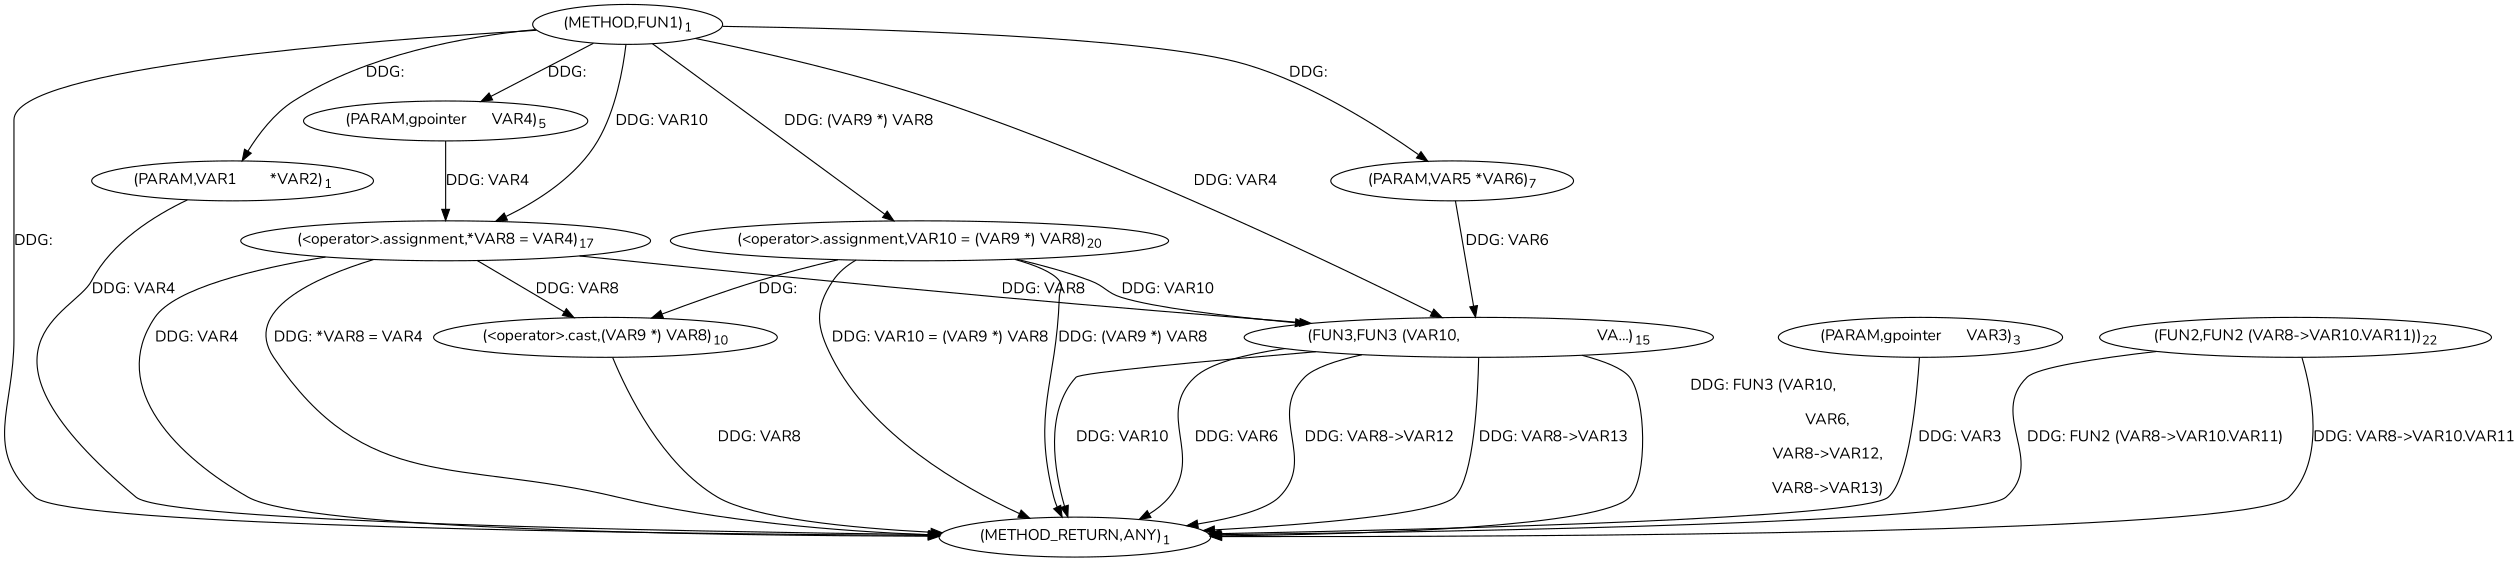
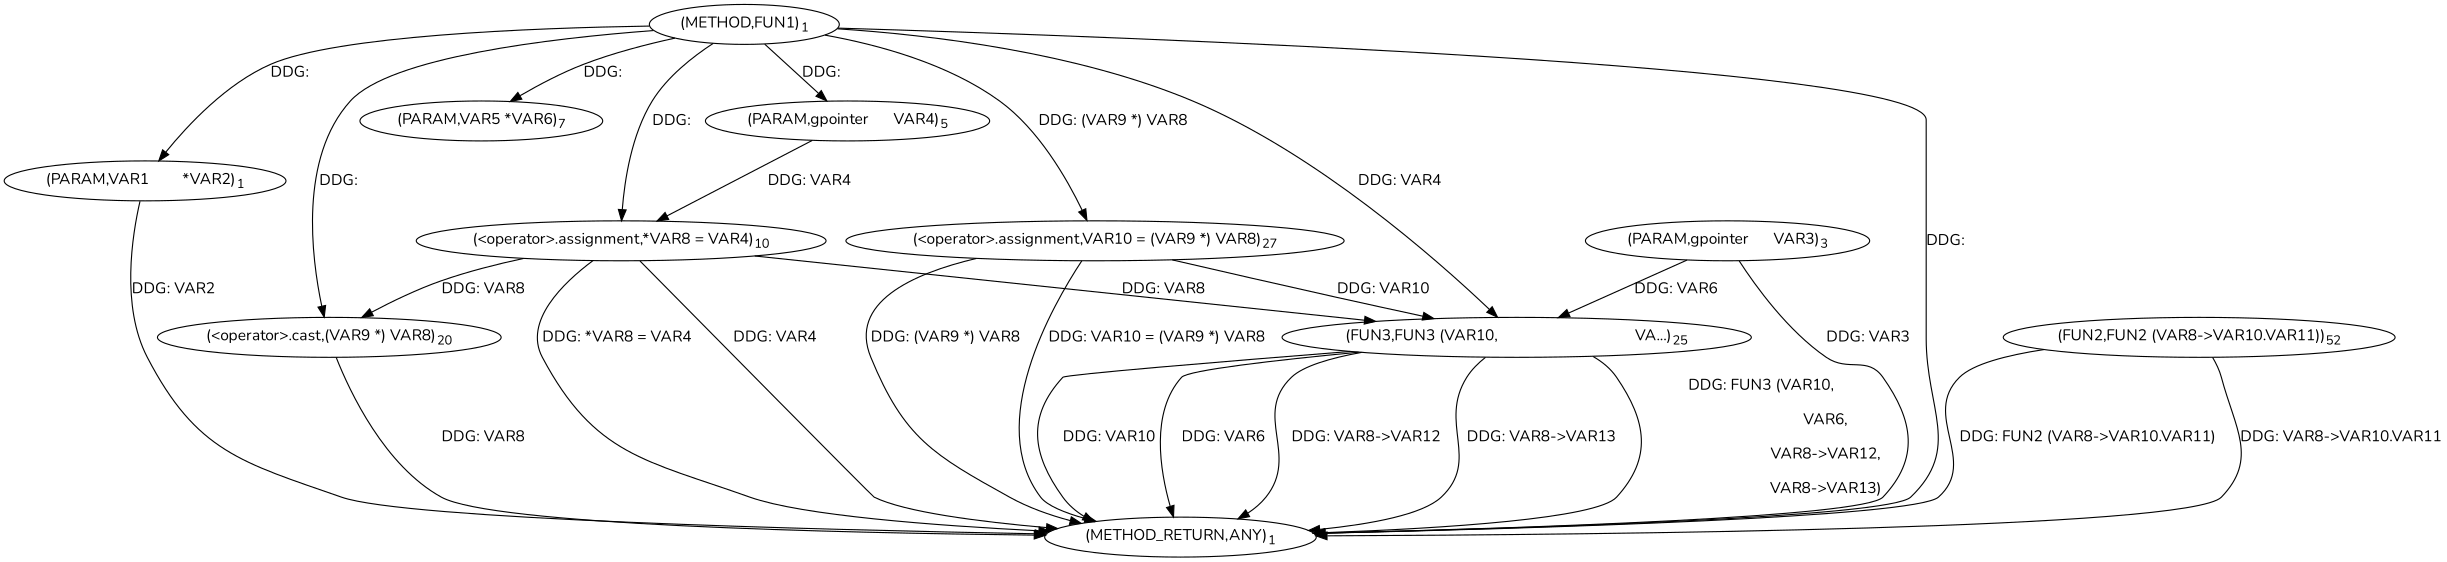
edge "(METHOD,FUN1)" -> "(<operator>.assignment,*VAR8 = VAR4)": label "DDG: VAR10" -> "DDG: "
node "(<operator>.assignment,*VAR8 = VAR4)": text "17" -> "10"
node "(<operator>.assignment,VAR10 = (VAR9 *) VAR8)": text "20" -> "27"
edge "(PARAM,VAR5 *VAR6)" -> "(FUN3,FUN3 (VAR10,                                 VA...)": now "(PARAM,gpointer      VAR3)" -> "(FUN3,FUN3 (VAR10,                                 VA...)"
edge "(<operator>.assignment,VAR10 = (VAR9 *) VAR8)" -> "(<operator>.cast,(VAR9 *) VAR8)": now "(METHOD,FUN1)" -> "(<operator>.cast,(VAR9 *) VAR8)"
edge "(PARAM,VAR1        *VAR2)" -> "(METHOD_RETURN,ANY)": label "DDG: VAR4" -> "DDG: VAR2"
node "(<operator>.cast,(VAR9 *) VAR8)": text "10" -> "20"
node "(FUN3,FUN3 (VAR10,                                 VA...)": text "15" -> "25"
node "(FUN2,FUN2 (VAR8->VAR10.VAR11))": text "22" -> "52"
